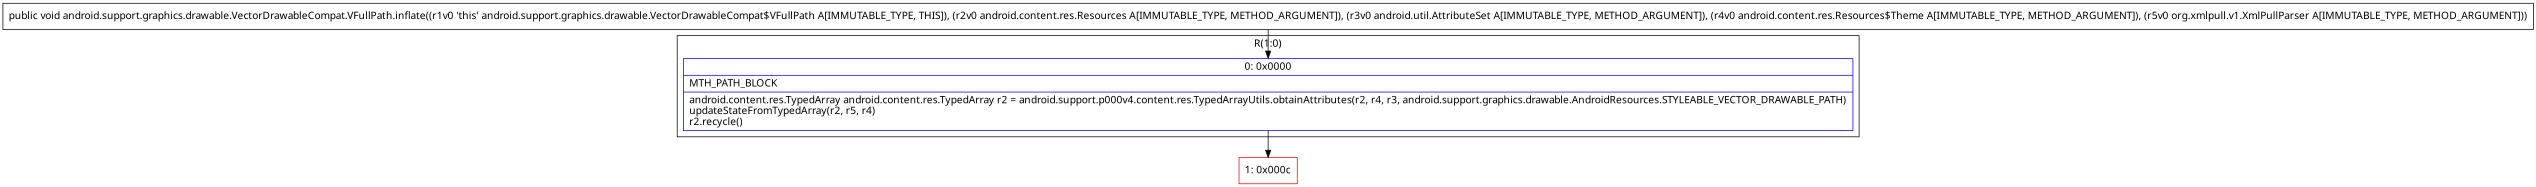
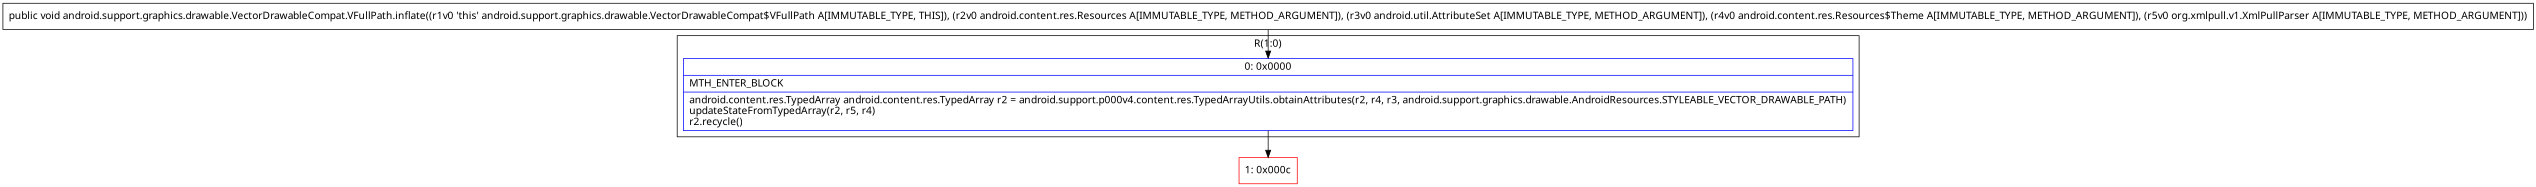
node "0: 0x0000": text "MTH_PATH_BLOCK" -> "MTH_ENTER_BLOCK"
